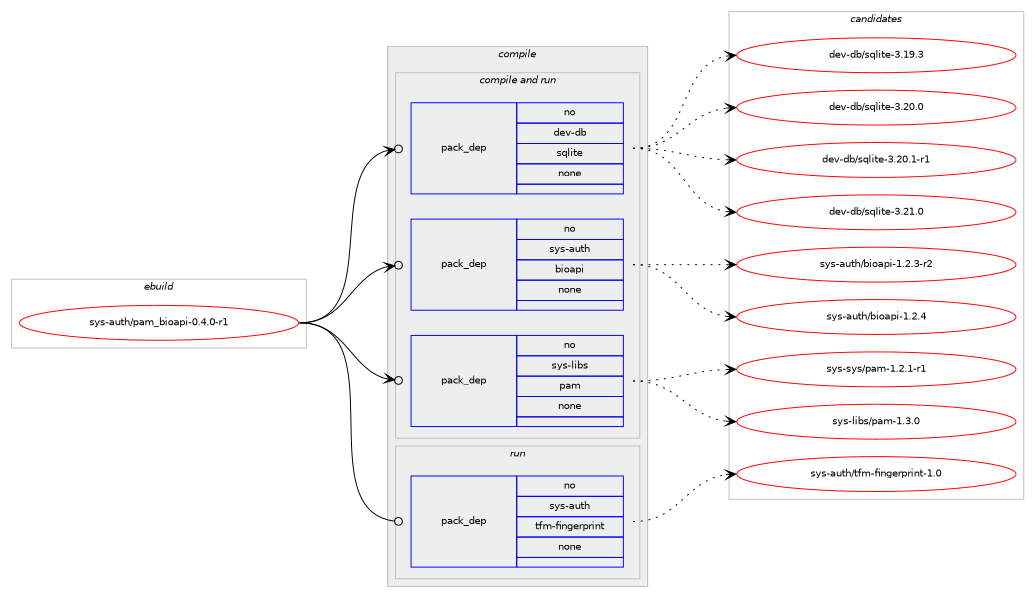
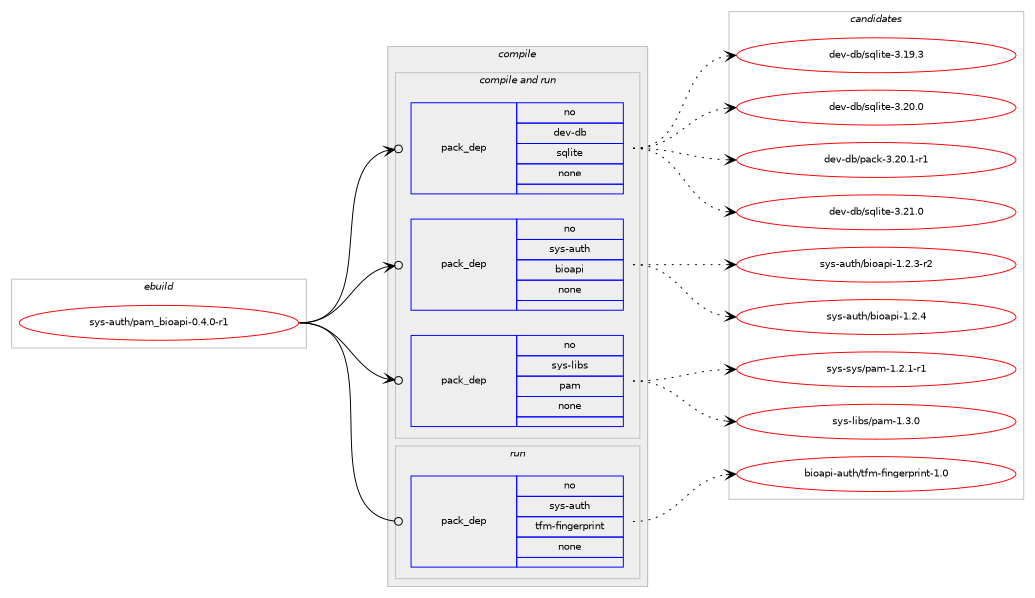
node "dev-db/sqlite-3.20.1-r1": label "dev-db/sqlite-3.20.1-r1" -> "dev-db/pack-3.20.1-r1"
node "sys-auth/tfm-fingerprint-1.0": label "sys-auth/tfm-fingerprint-1.0" -> "bioapi-auth/tfm-fingerprint-1.0"
